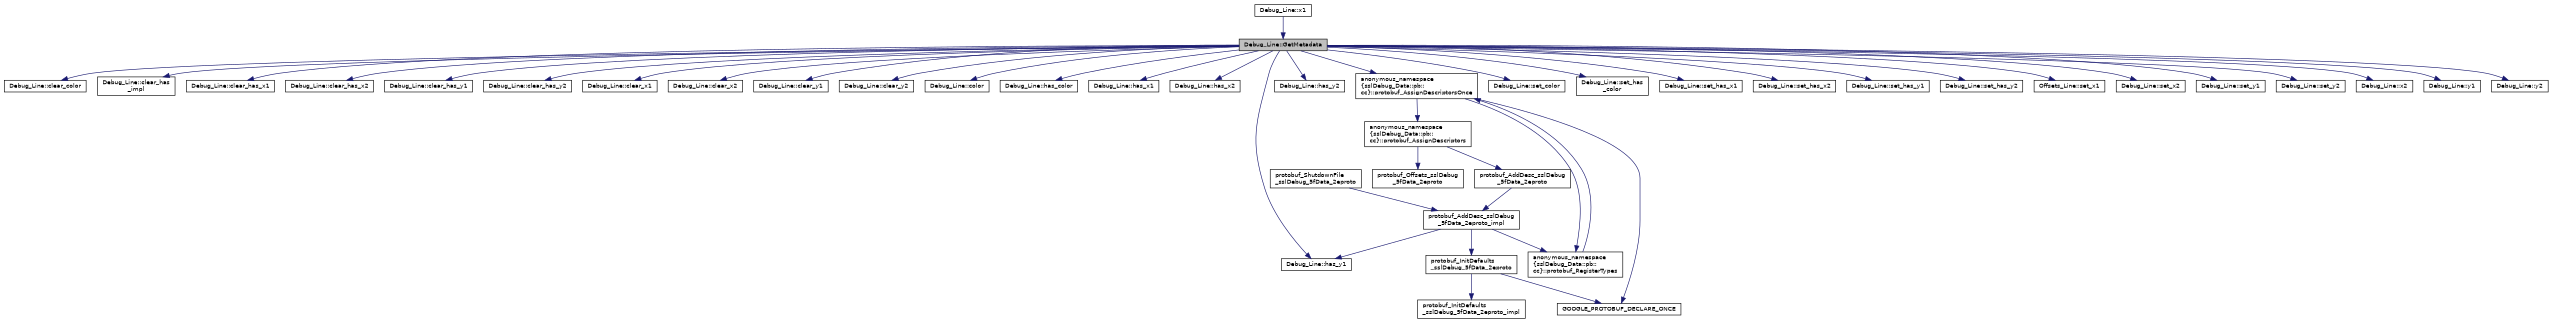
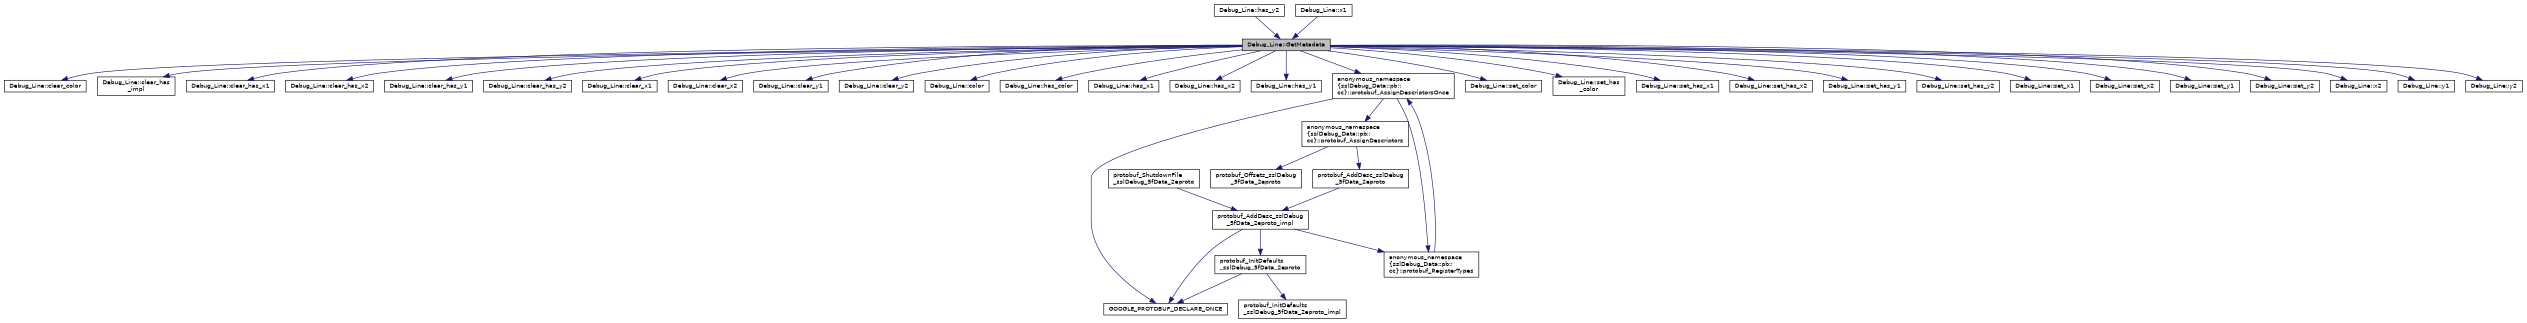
edge "Debug_Line::GetMetadata" -> "Debug_Line::has_y2": reversed
node "Offsets_Line::set_x1": label "Offsets_Line::set_x1" -> "Debug_Line::set_x1"
edge "protobuf_AddDesc_sslDebug _5fData_2eproto_impl" -> "Debug_Line::has_y1": now "protobuf_AddDesc_sslDebug _5fData_2eproto_impl" -> "GOOGLE_PROTOBUF_DECLARE_ONCE"
